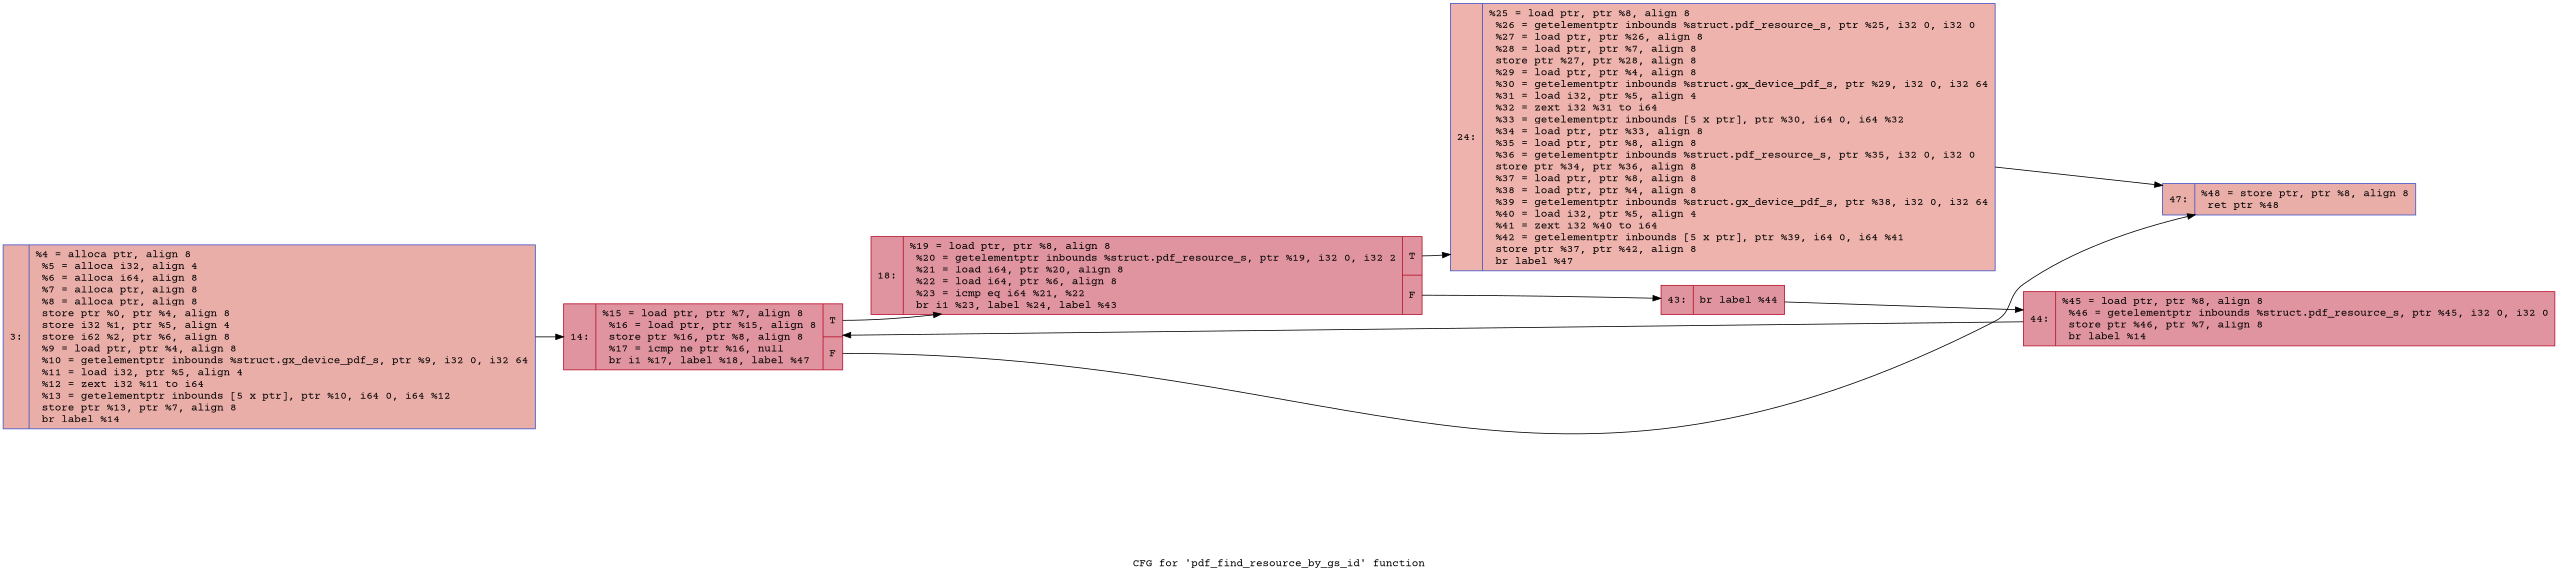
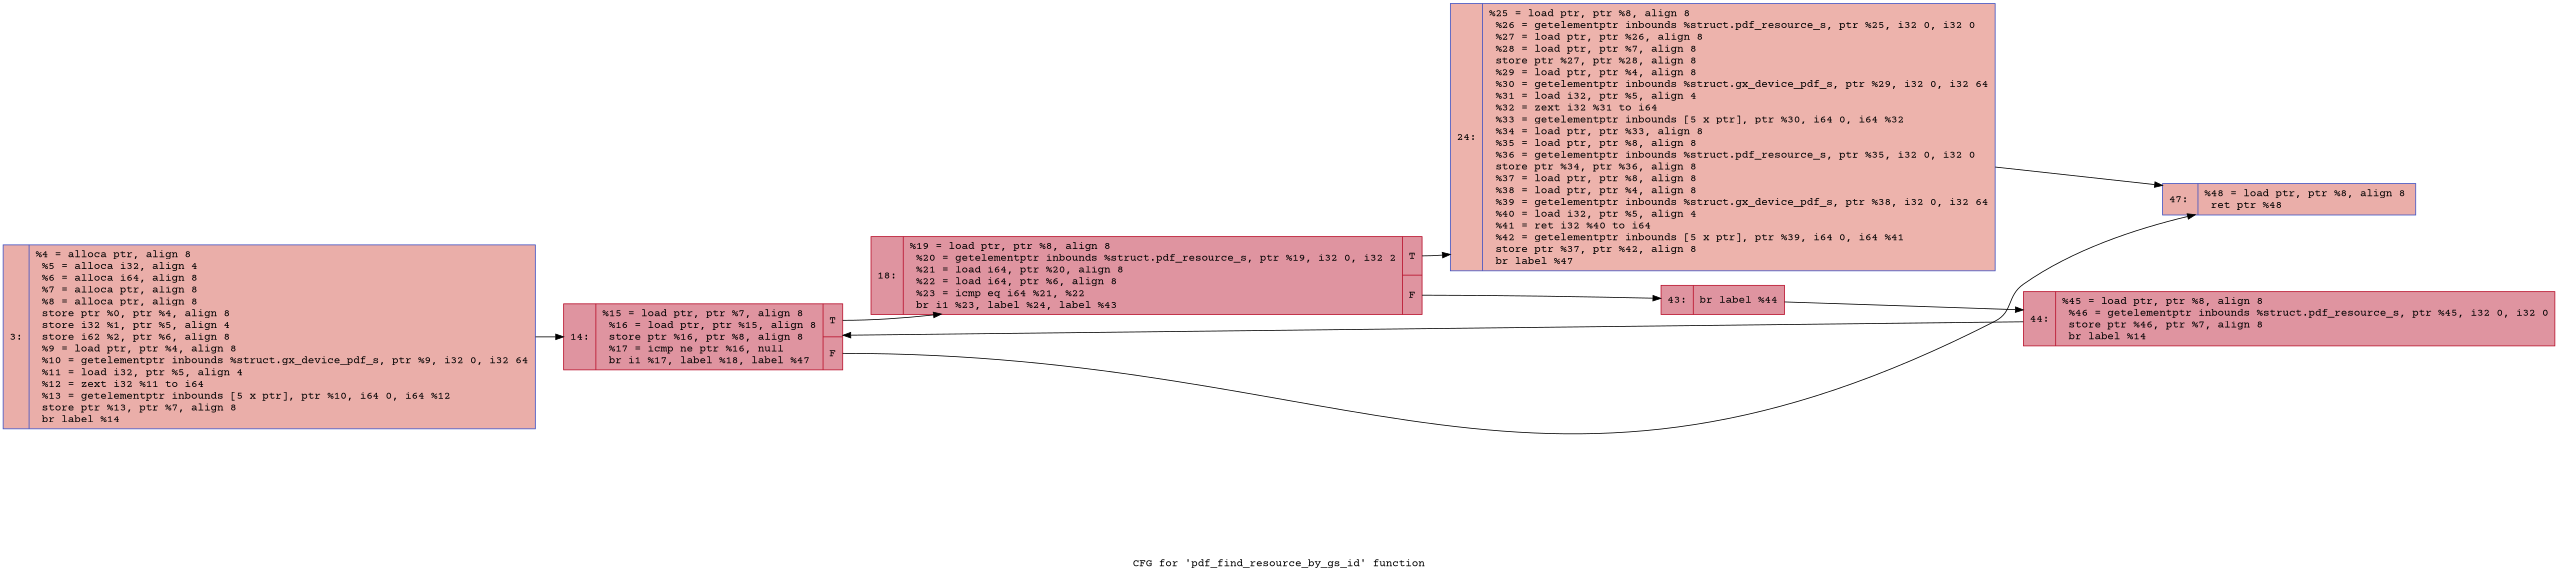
node "47:": text "%48 = store ptr, ptr %8, align 8" -> "%48 = load ptr, ptr %8, align 8"
node "24:": text "%41 = zext i32 %40 to i64" -> "%41 = ret i32 %40 to i64"
